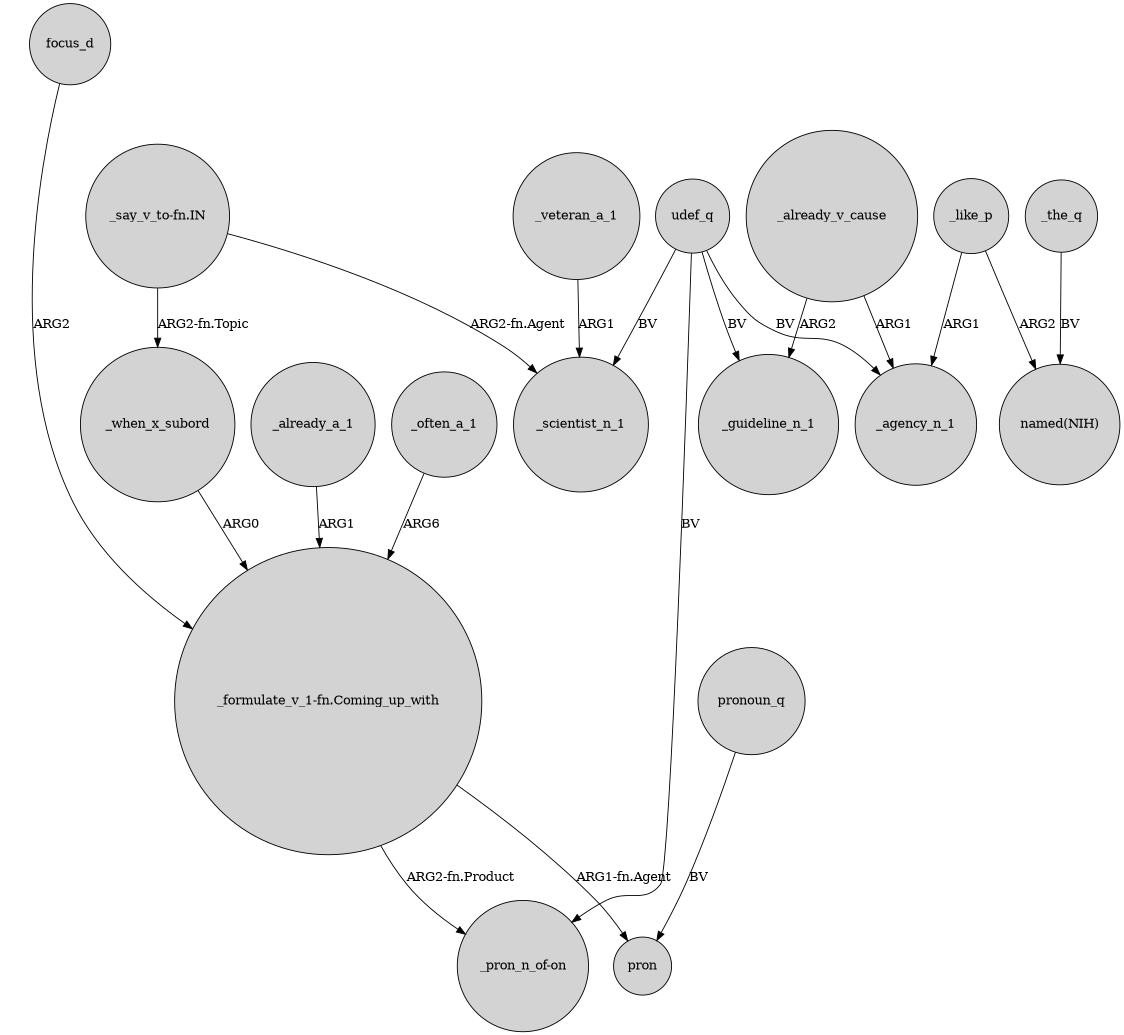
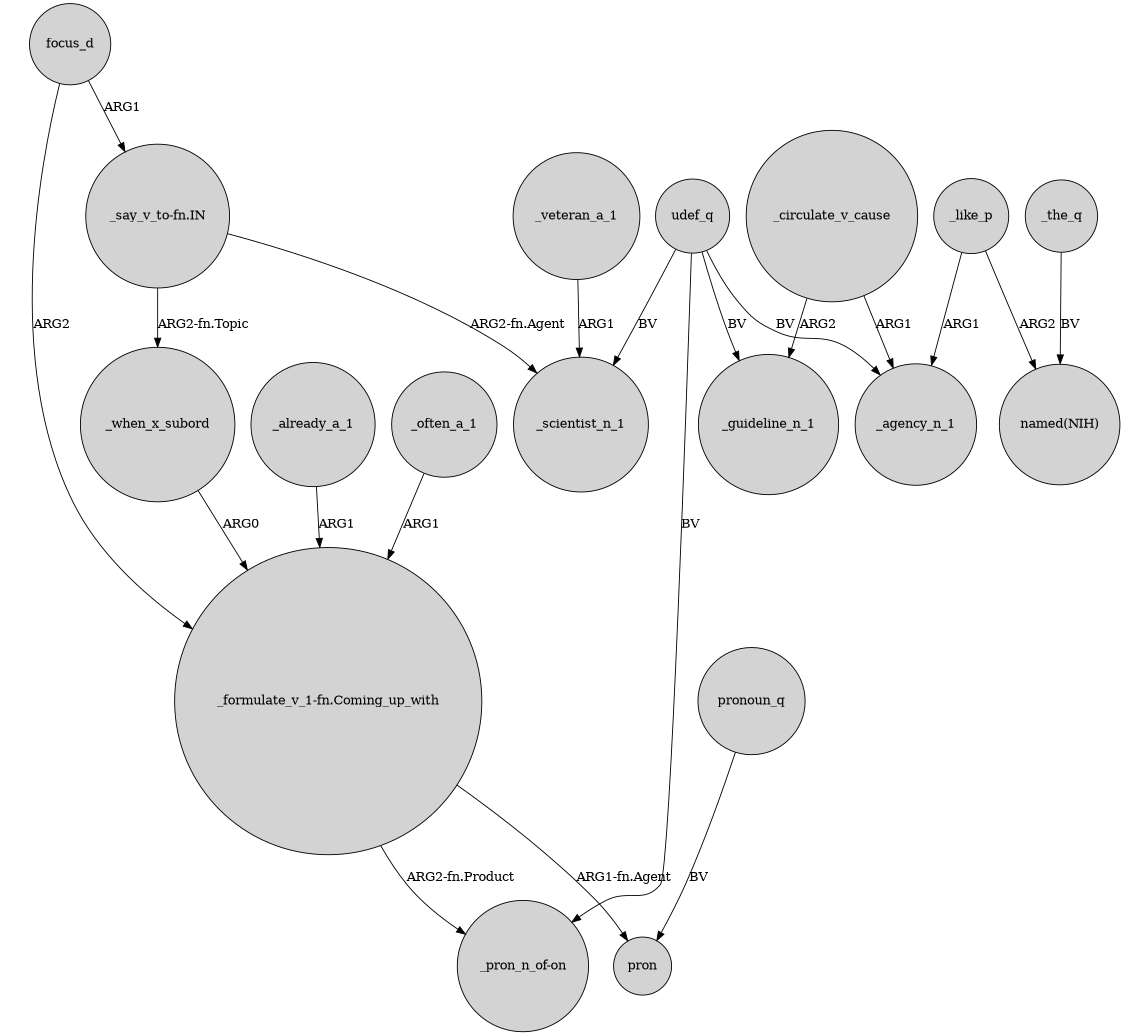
edge "focus_d" -> "_say_v_to-fn.IN": added, label "ARG1"
node "_already_v_cause": label "_already_v_cause" -> "_circulate_v_cause"
edge "_often_a_1" -> "_formulate_v_1-fn.Coming_up_with": label "ARG6" -> "ARG1"
